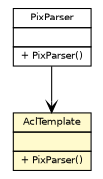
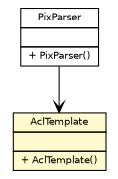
node "AclTemplate": text "+ PixParser()" -> "+ AclTemplate()"
